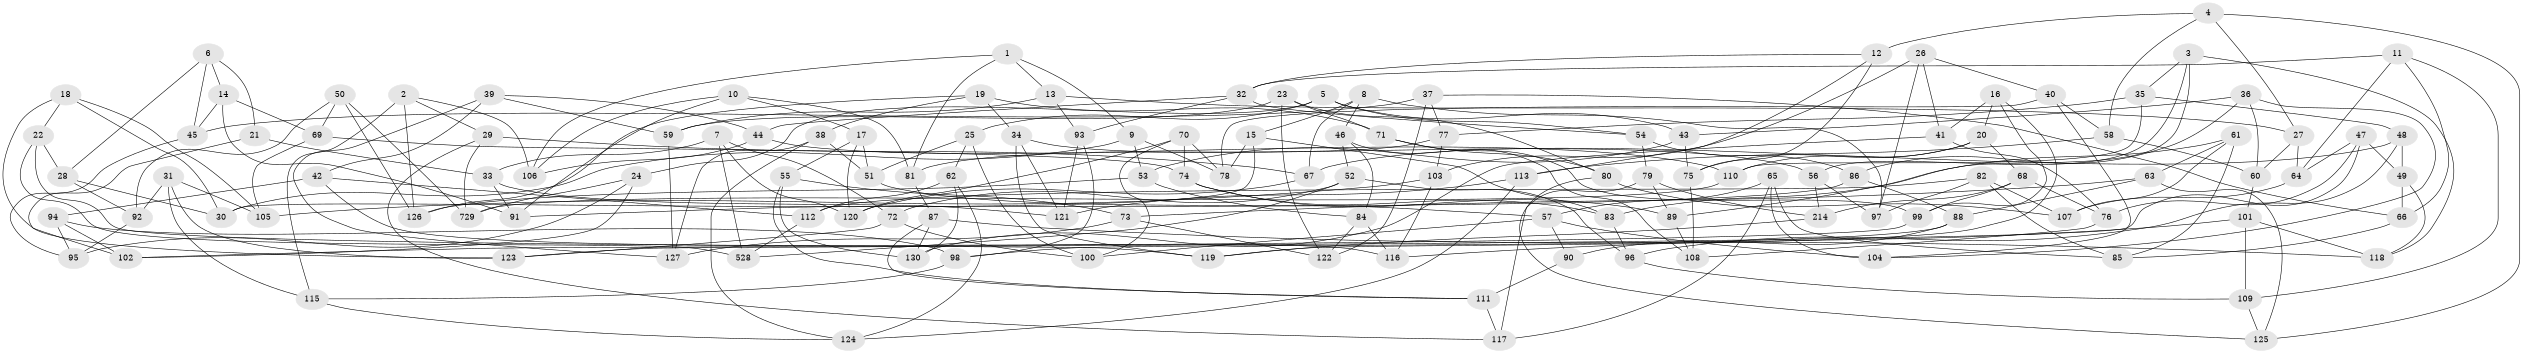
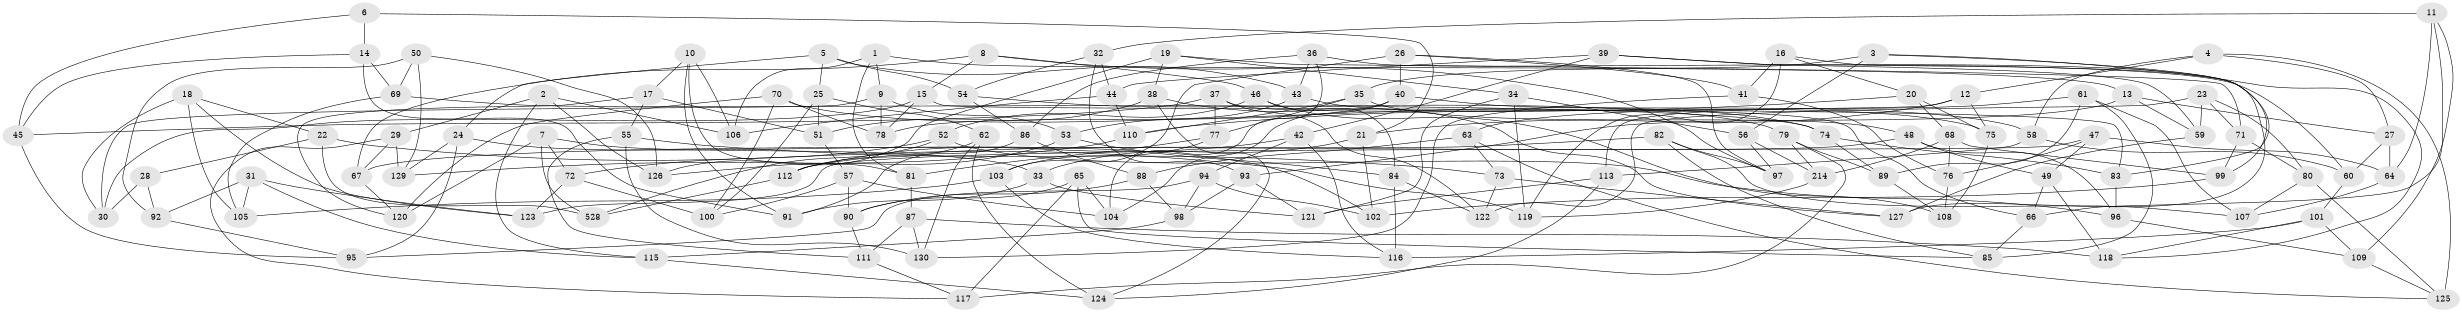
edge "12" -- "32": now "12" -- "21"
edge "6" -- "28": removed
edge "65" -- "57": now "65" -- "90"
node "729": label "729" -> "129"
